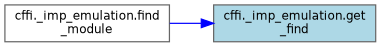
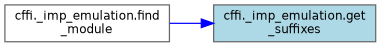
node "cffi._imp_emulation.get _find": label "cffi._imp_emulation.get _find" -> "cffi._imp_emulation.get _suffixes"
